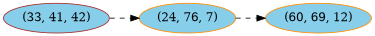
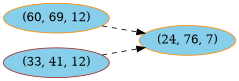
node "(33, 41, 42)": label "(33, 41, 42)" -> "(33, 41, 12)"
edge "(24, 76, 7)" -> "(60, 69, 12)": reversed
